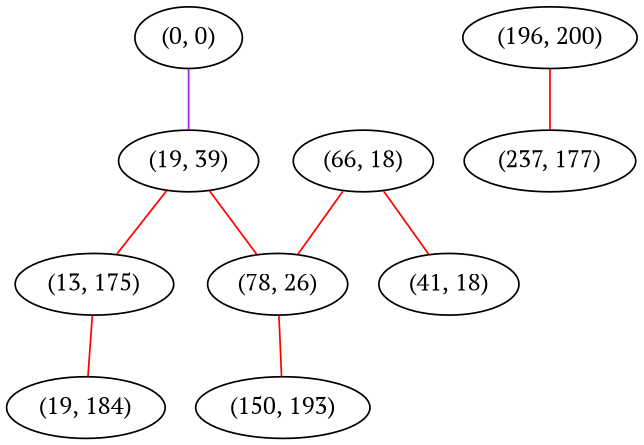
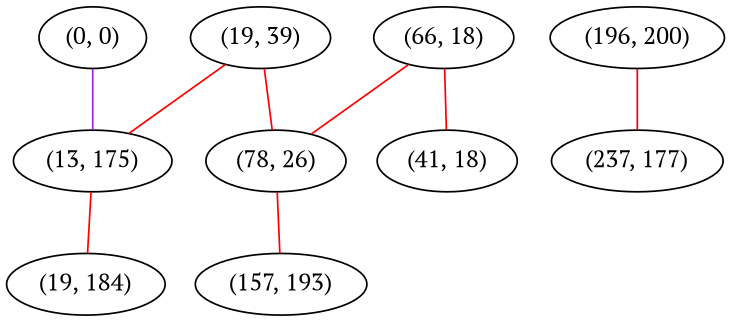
edge "(0, 0)" -- "(19, 39)": now "(0, 0)" -- "(13, 175)"
node "(150, 193)": label "(150, 193)" -> "(157, 193)"
